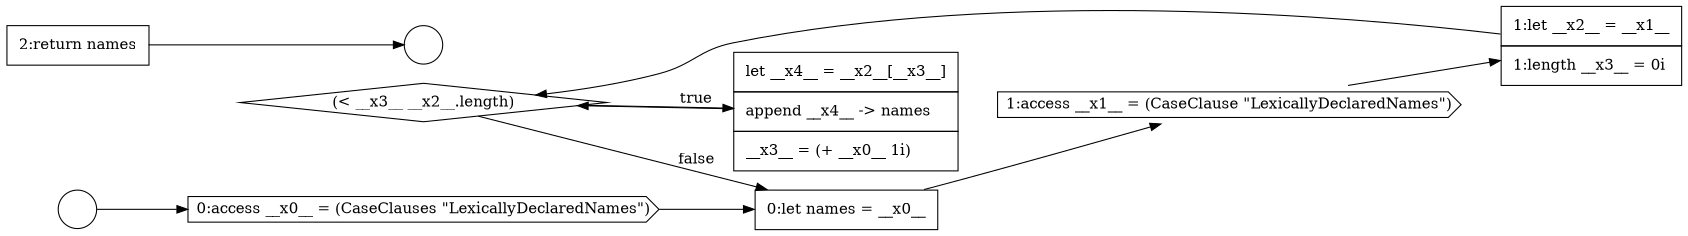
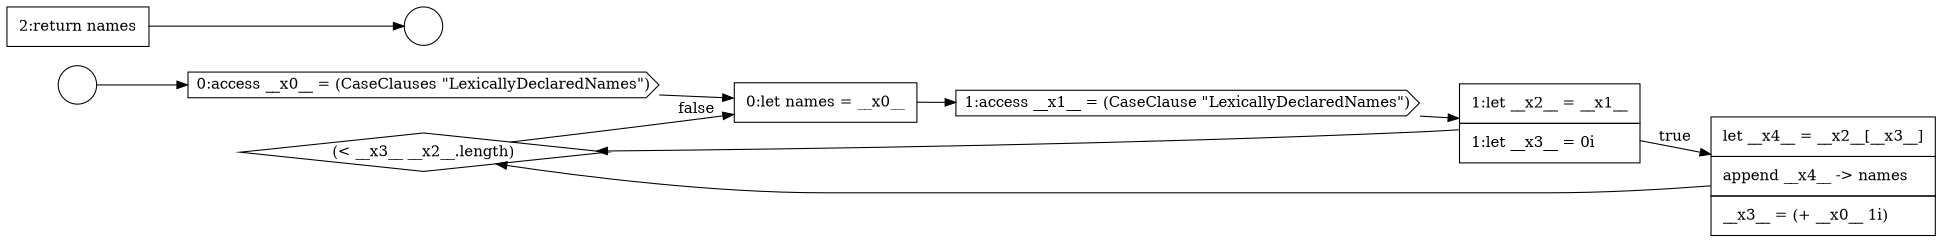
node "1:let __x2__ = __x1__": text "1:length __x3__ = 0i" -> "1:let __x3__ = 0i"
edge "(< __x3__ __x2__.length)" -> "let __x4__ = __x2__[__x3__]": now "1:let __x2__ = __x1__" -> "let __x4__ = __x2__[__x3__]"
